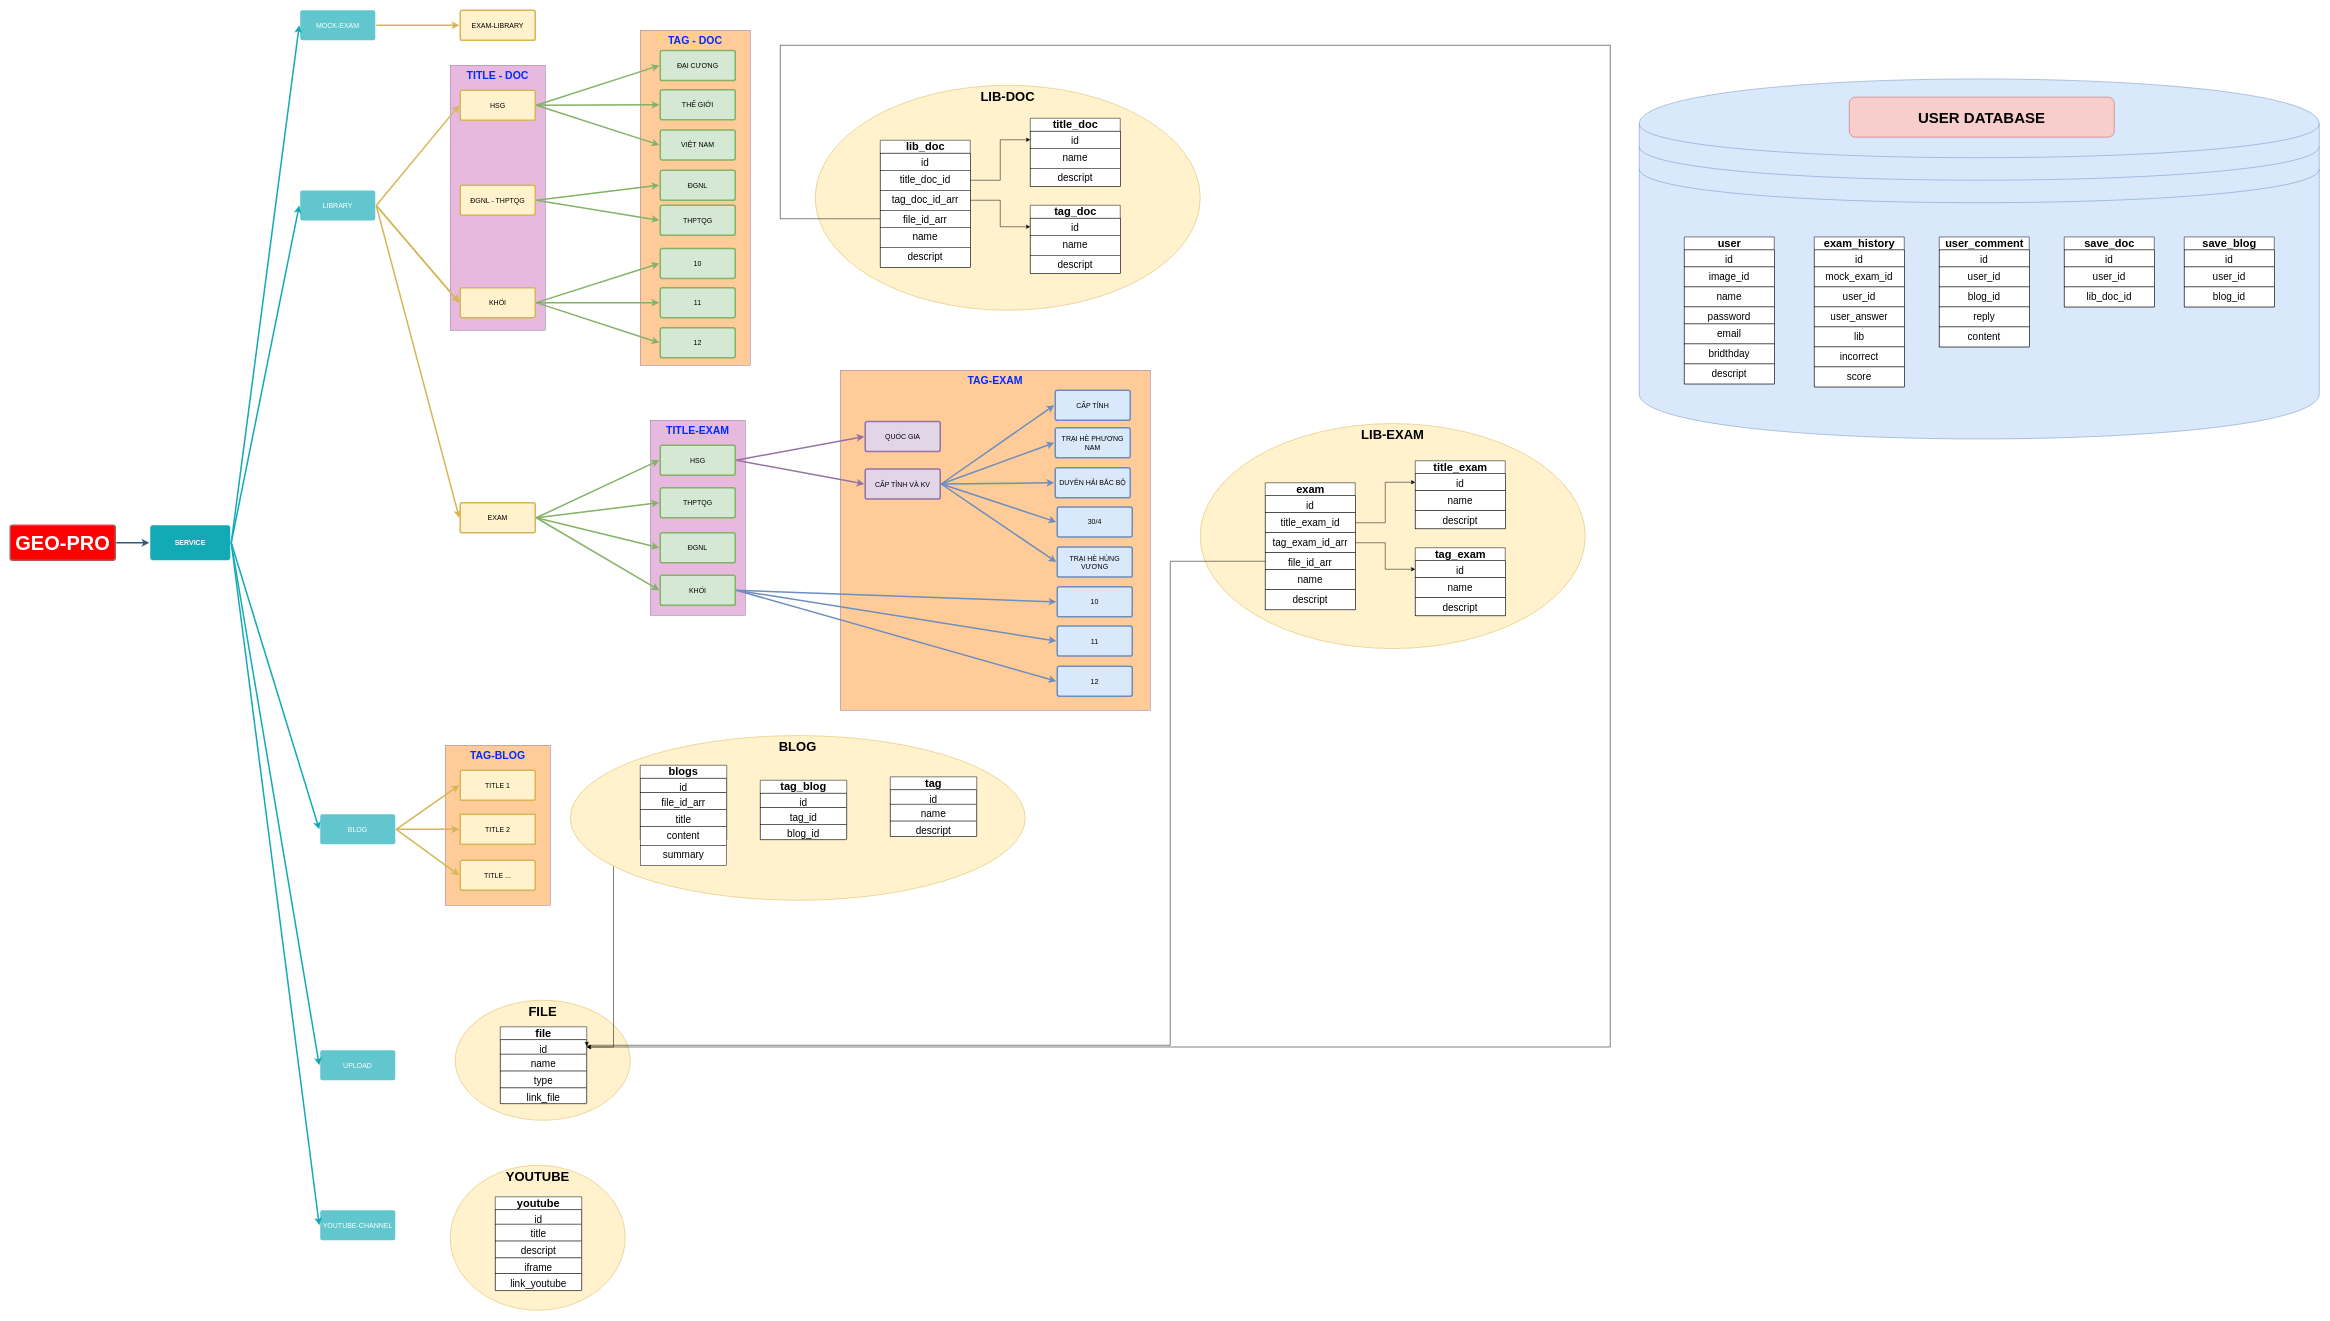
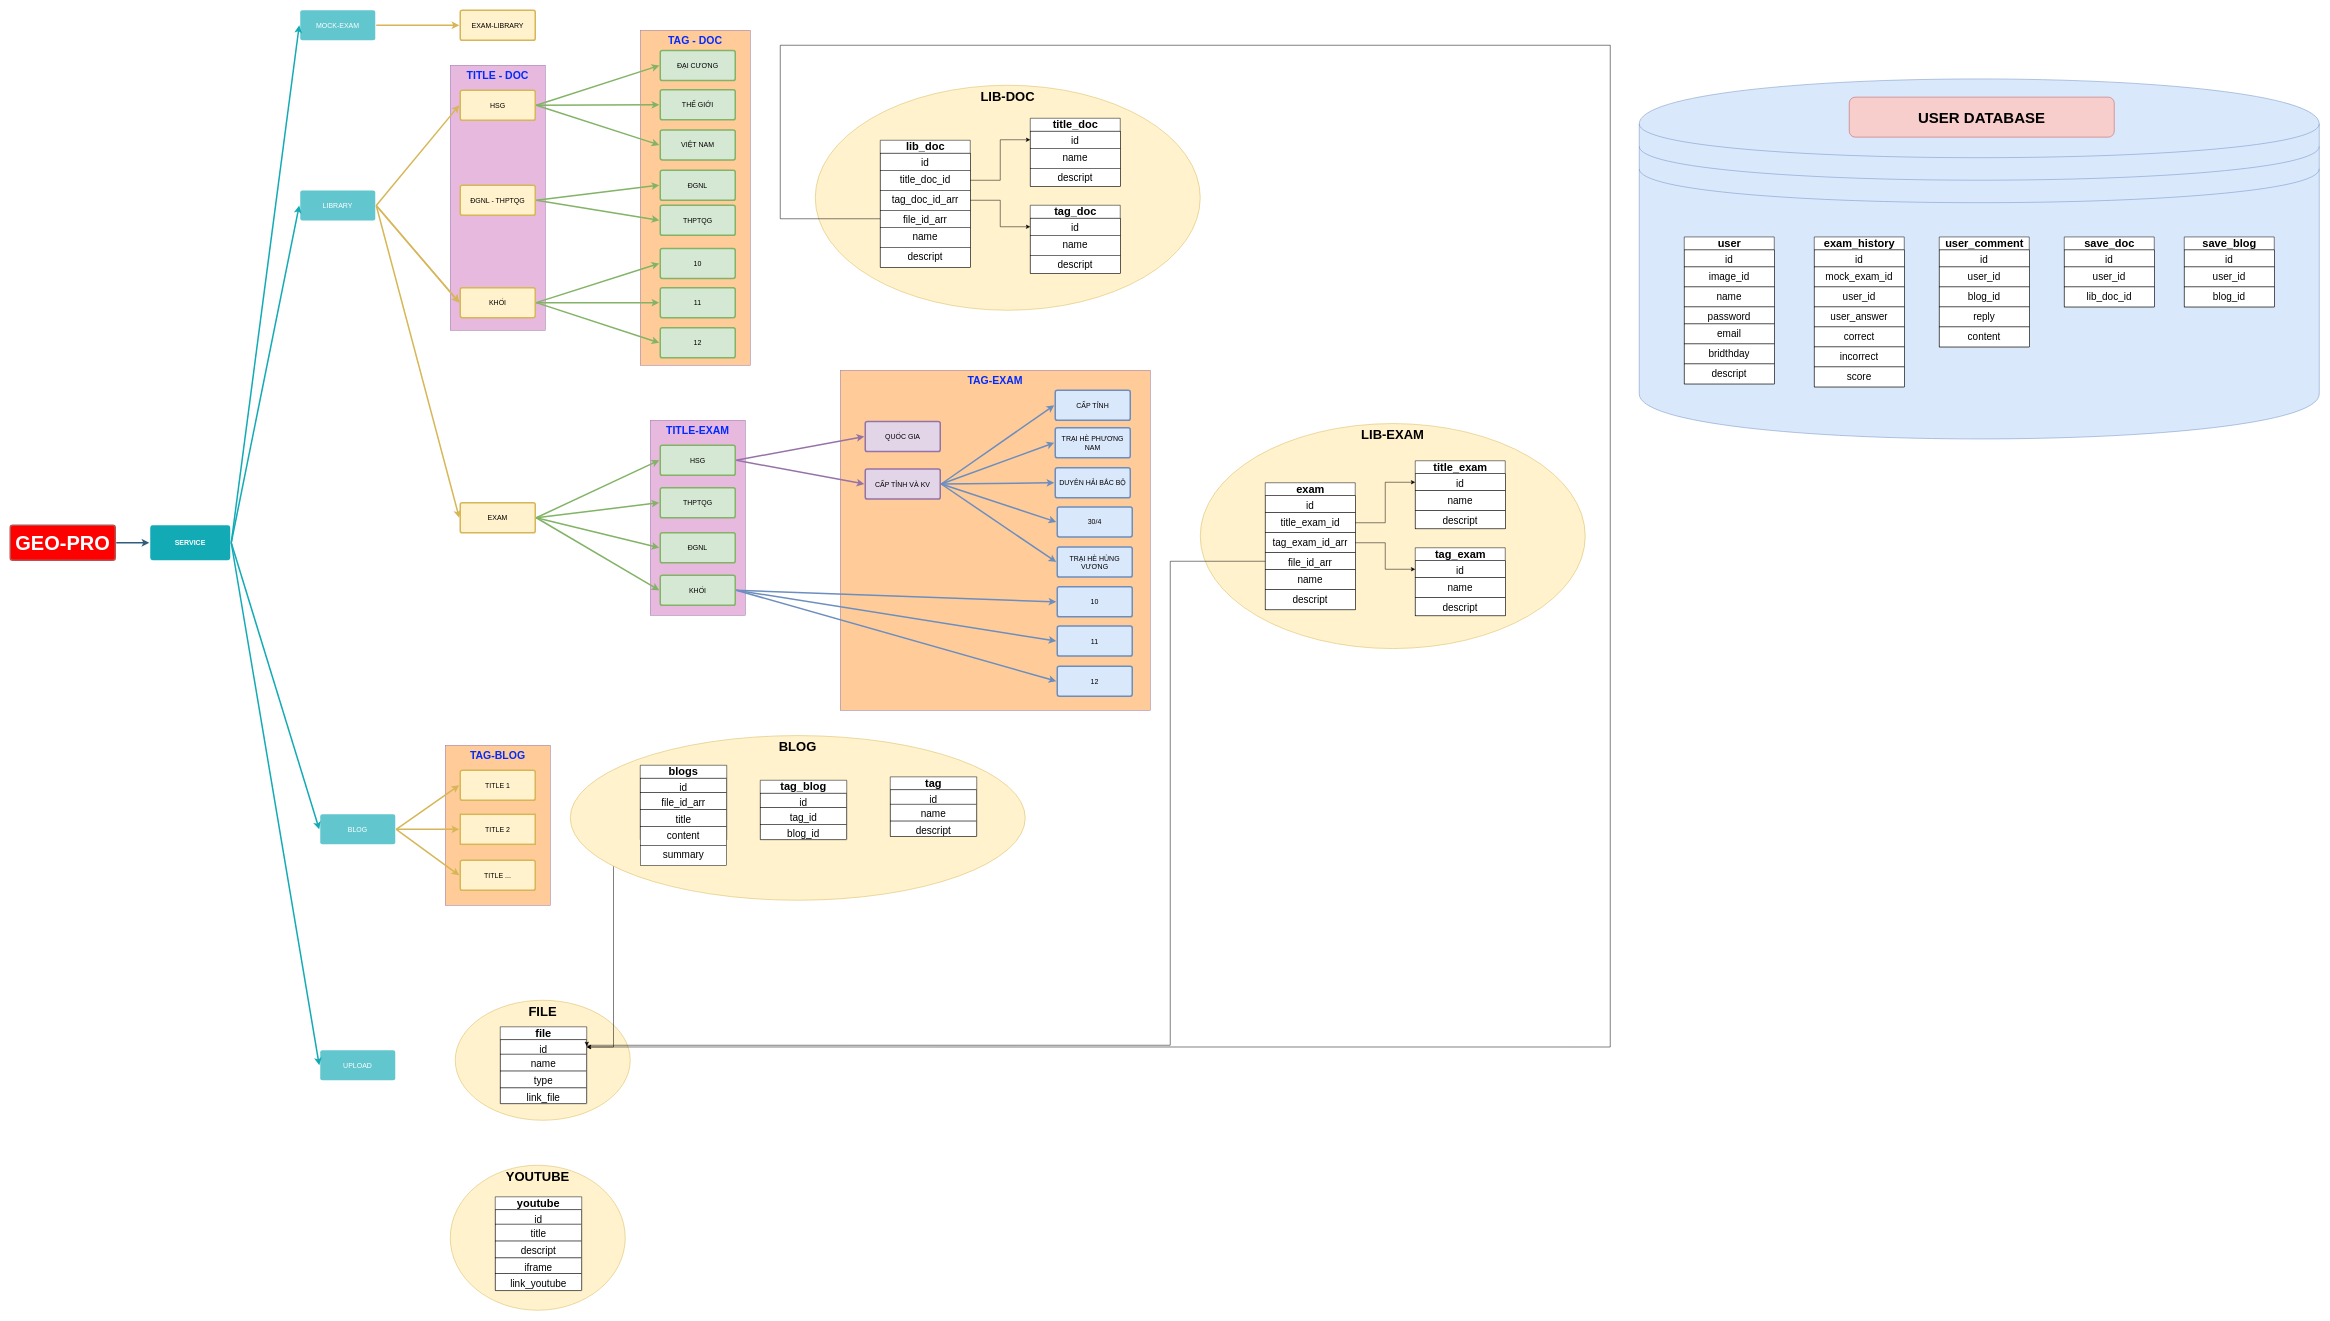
node "lib": label "lib" -> "correct"
edge "SERVICE" -> "YOUTUBE-CHANNEL": removed
node "YOUTUBE-CHANNEL": removed
